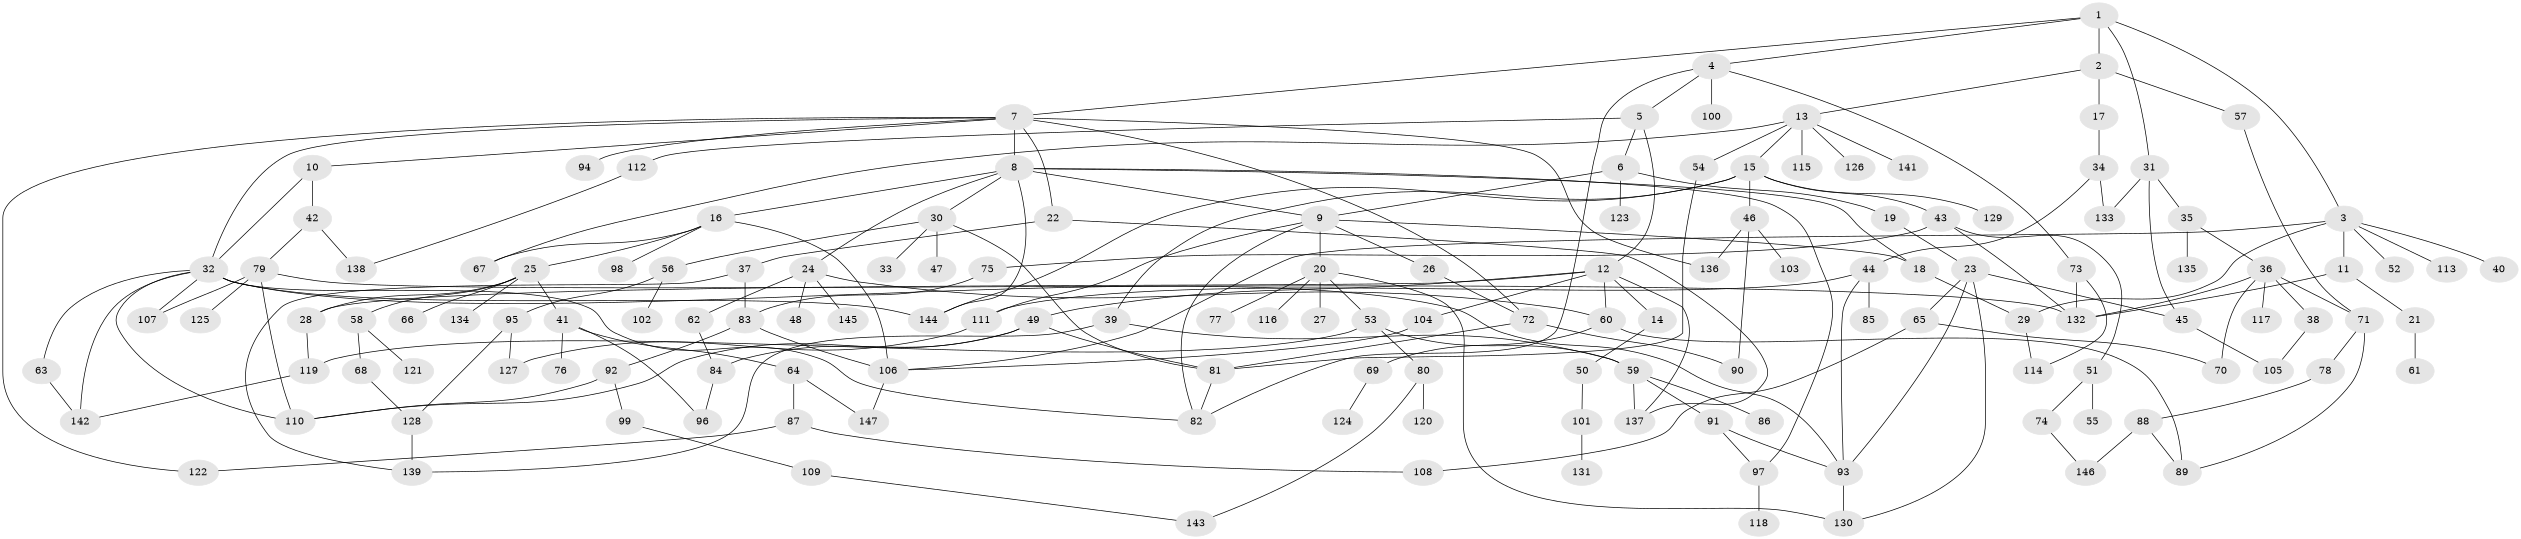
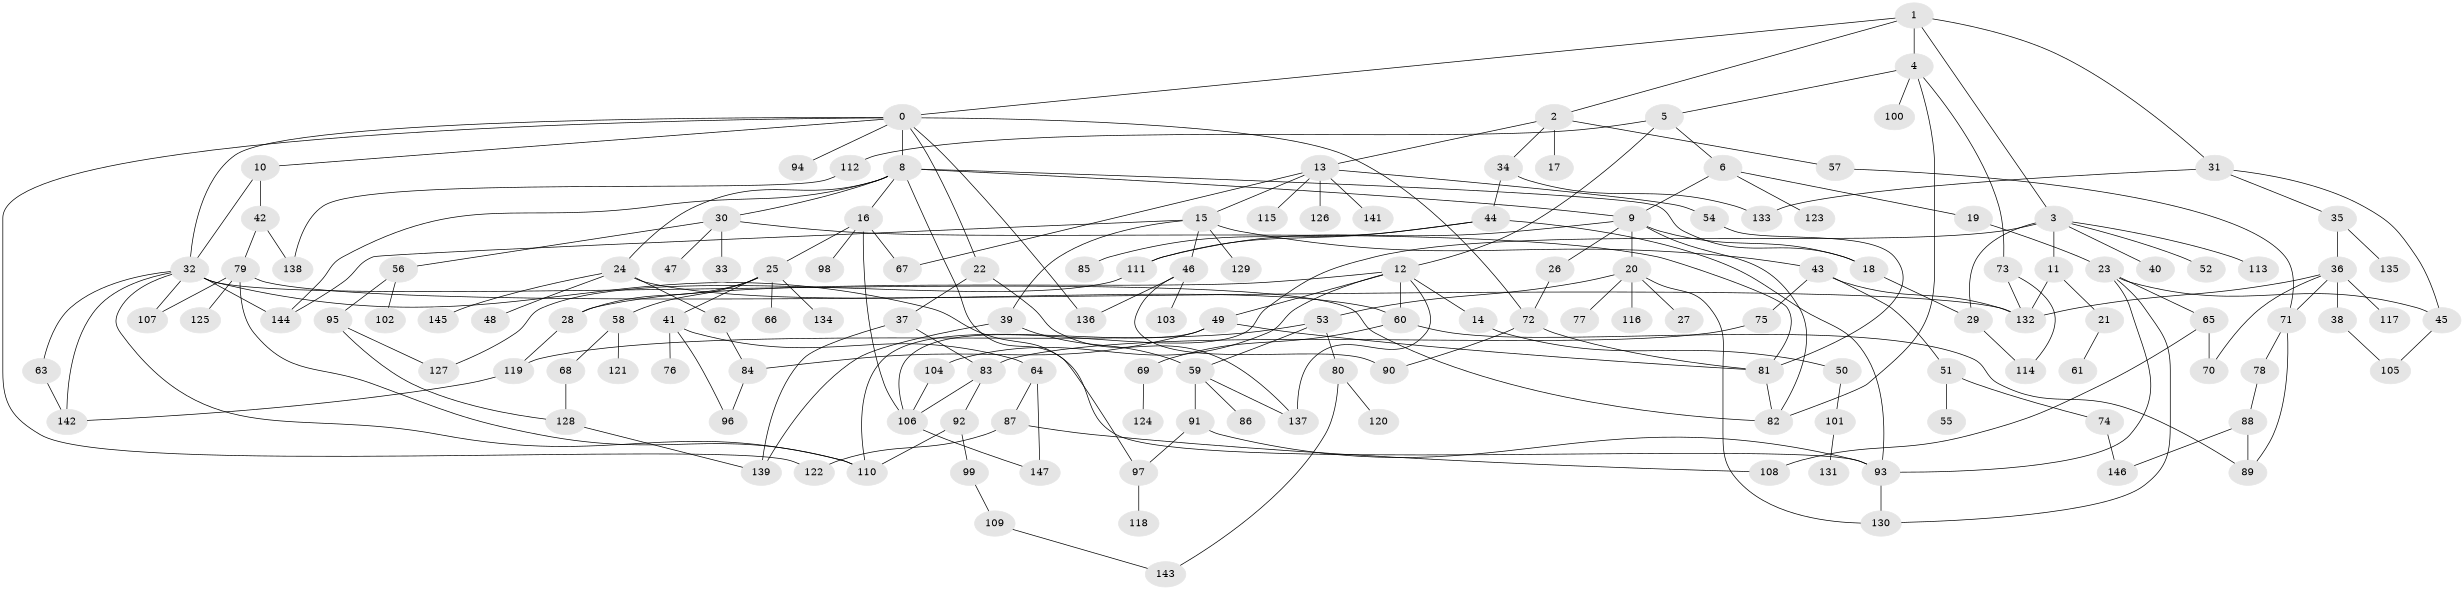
node "7": label "7" -> "0"
edge "17" -- "34": now "2" -- "34"
